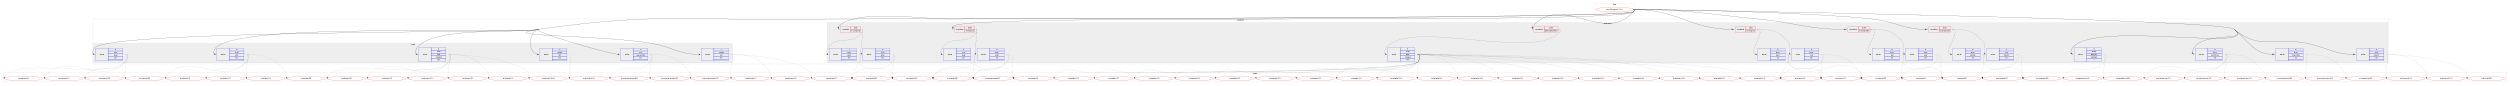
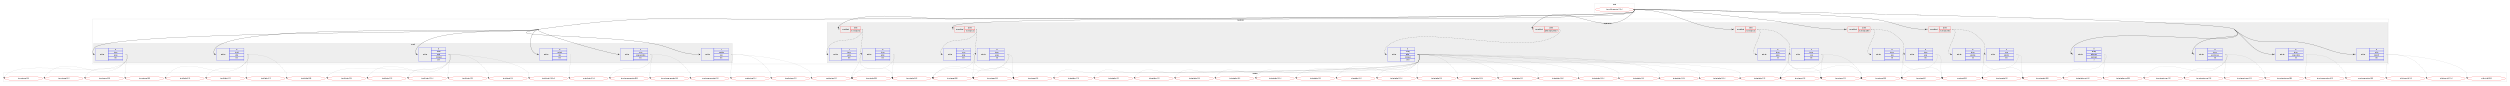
node "dev-conversions/gencpp-0.6.0": label "dev-conversions/gencpp-0.6.0" -> "dev-ros/gencpp-0.6.0"
node "dev-ros/message_dev-9999": label "dev-ros/message_dev-9999" -> "dev-ros/message_runtime-9999"
